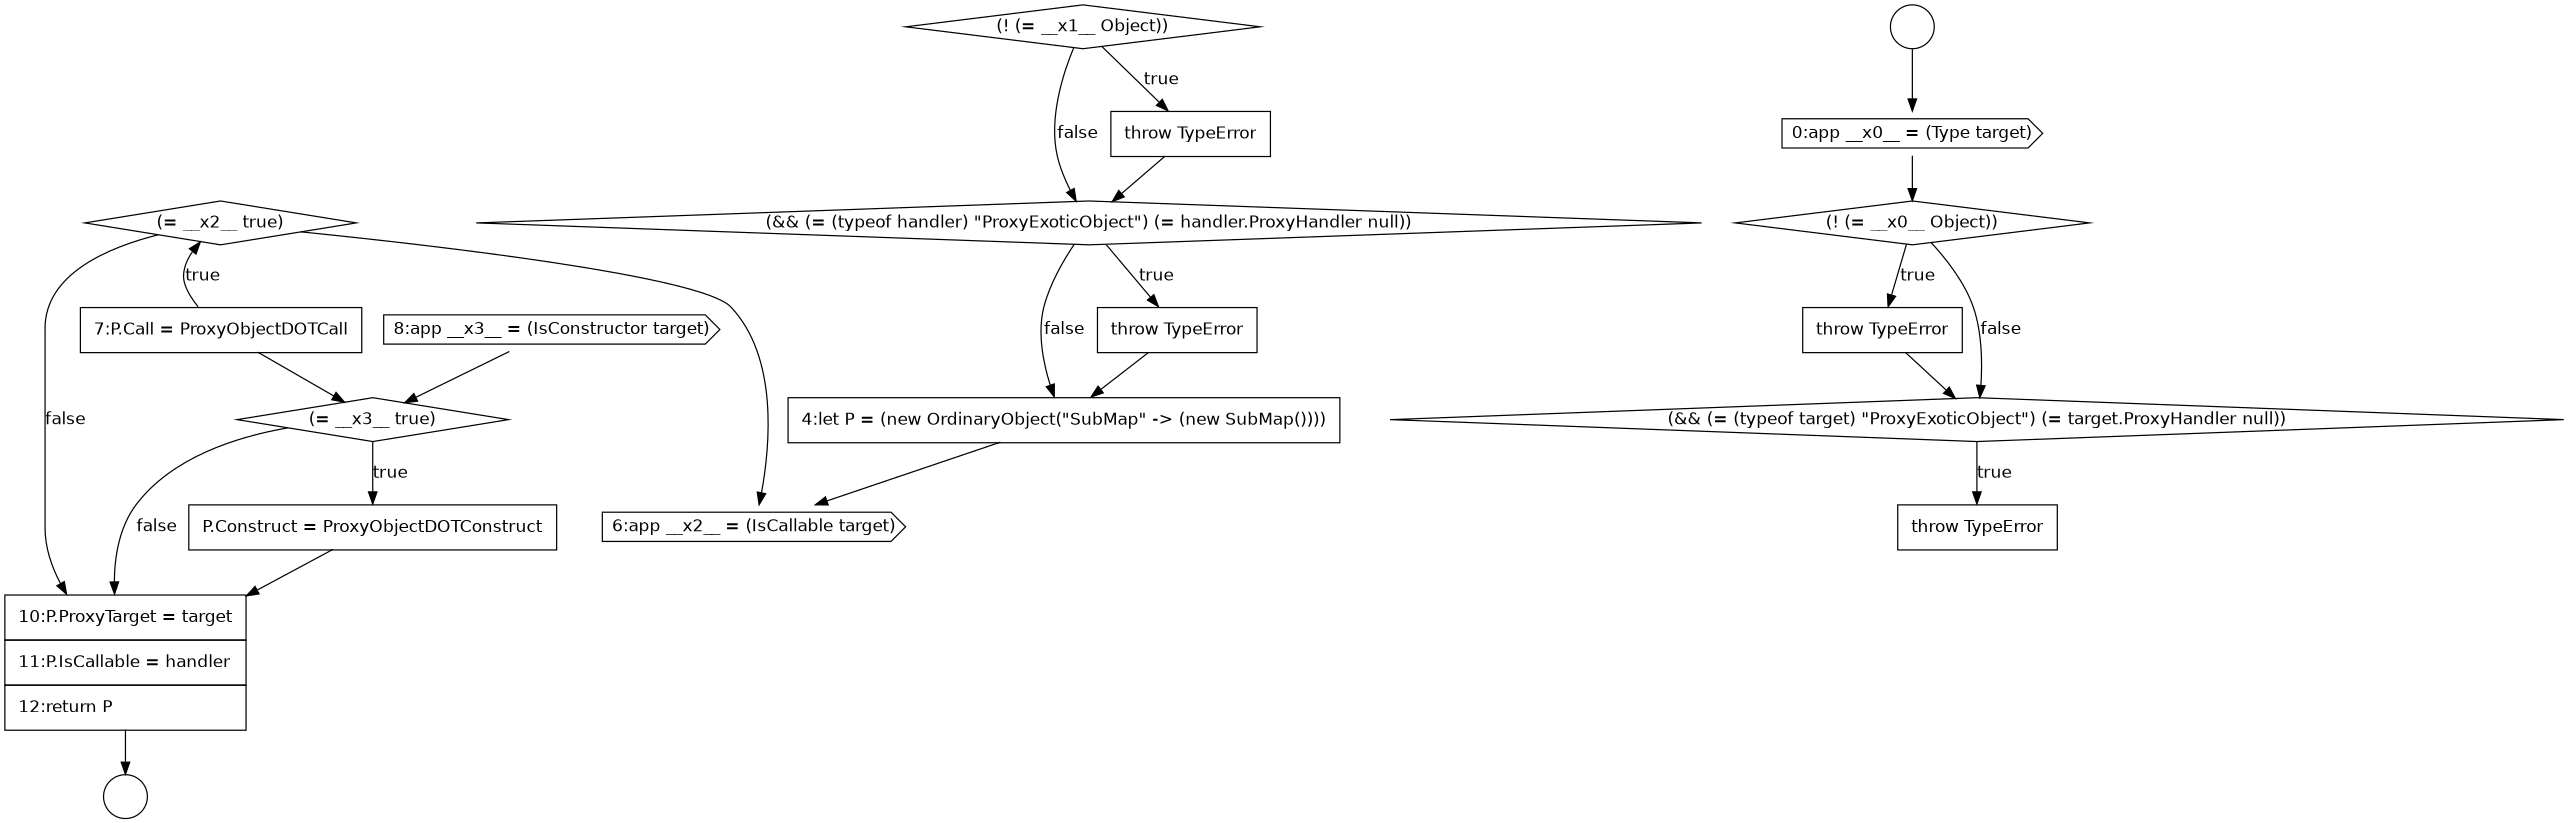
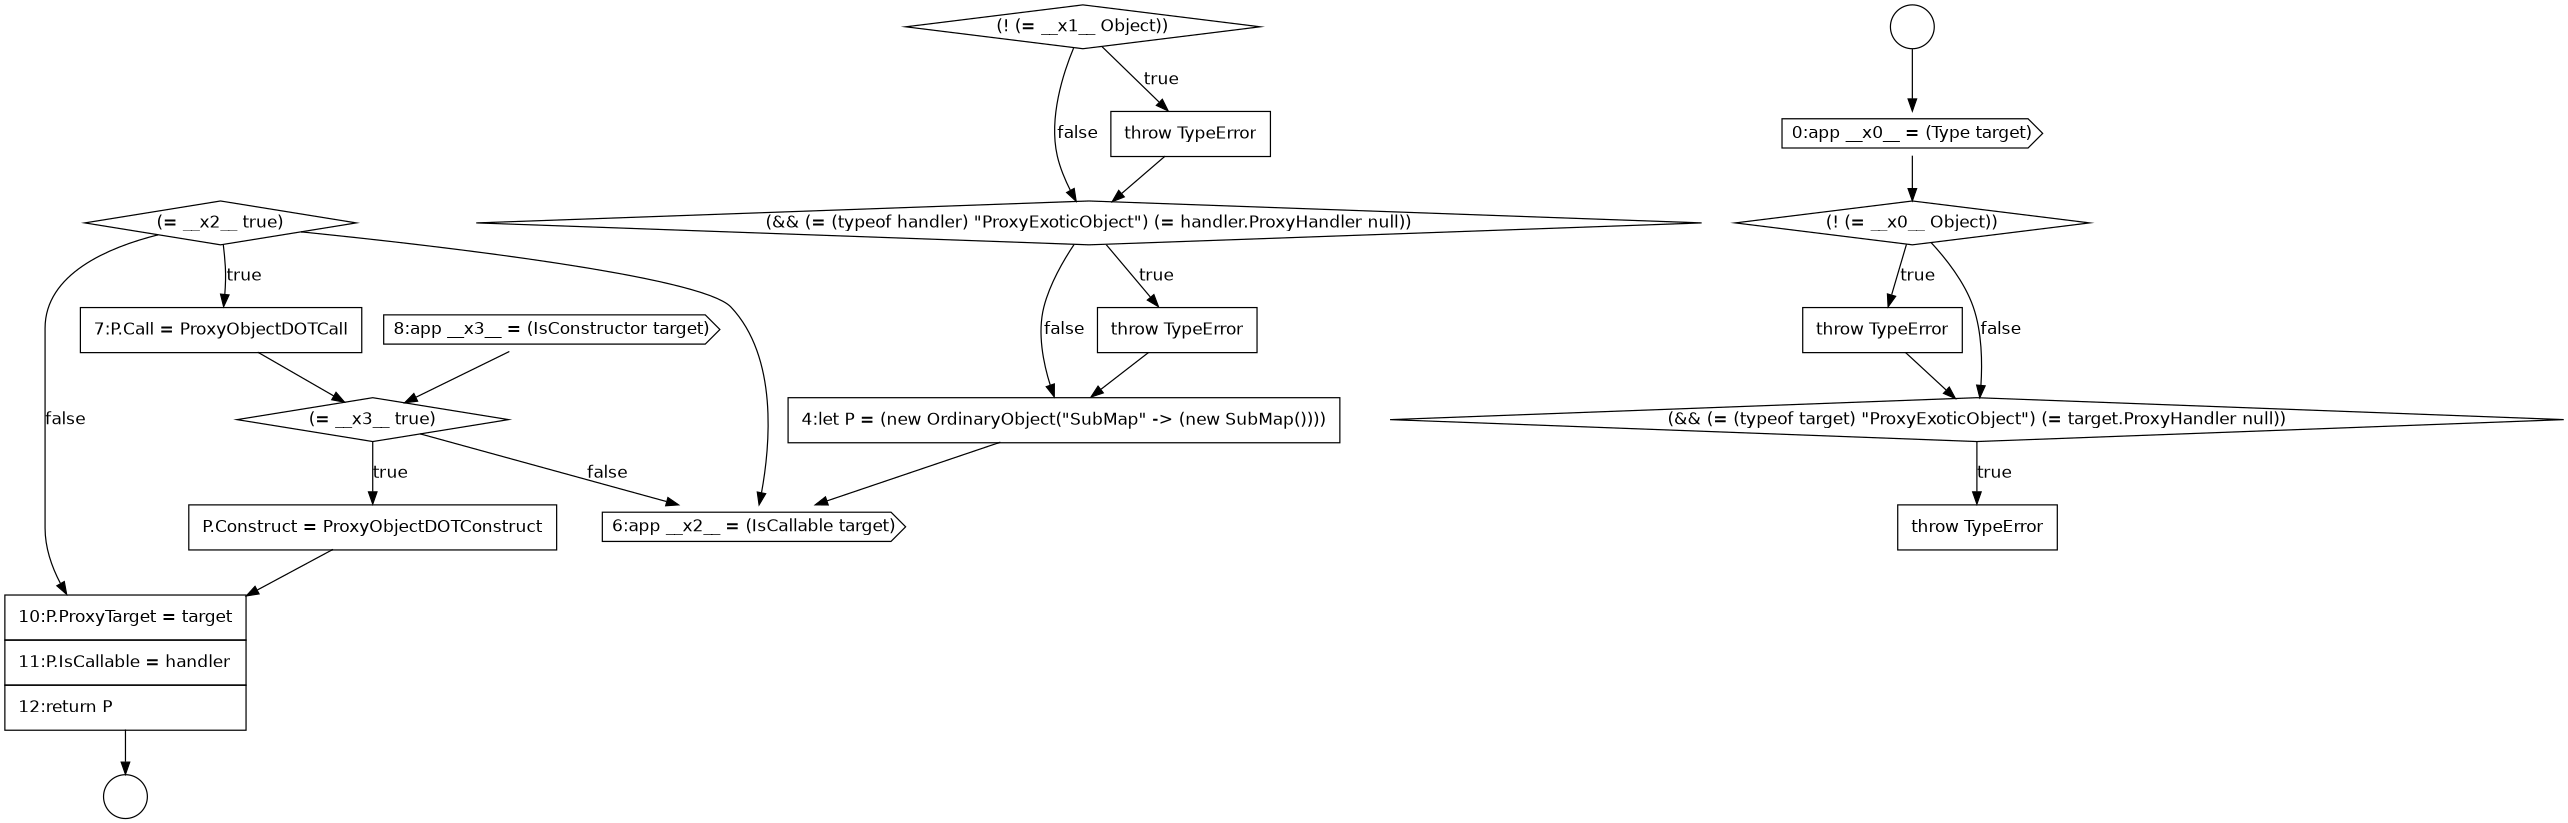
edge "7:P.Call = ProxyObjectDOTCall" -> "(= __x2__ true)": reversed
edge "(= __x3__ true)" -> "10:P.ProxyTarget = target": now "(= __x3__ true)" -> "6:app __x2__ = (IsCallable target)"
